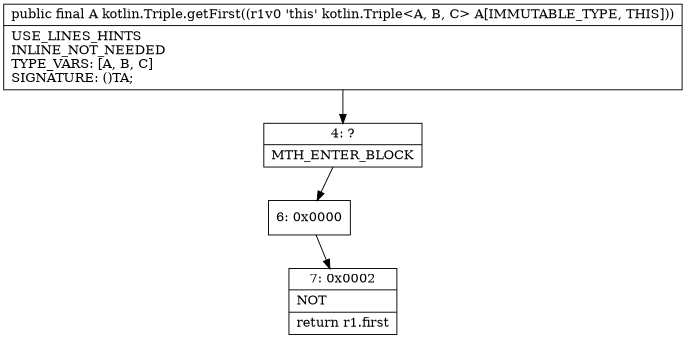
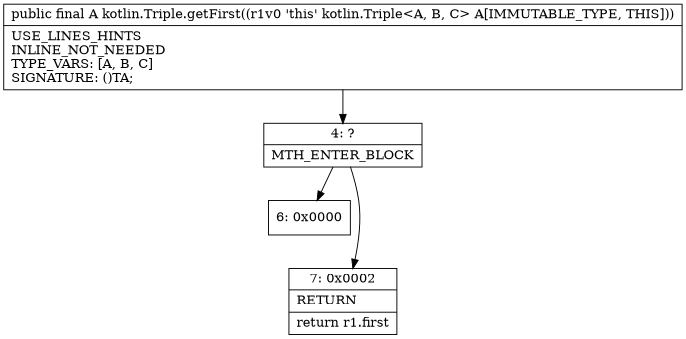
edge "6: 0x0000" -> "7: 0x0002": now "4: ?" -> "7: 0x0002"
node "7: 0x0002": text "NOT" -> "RETURN"
